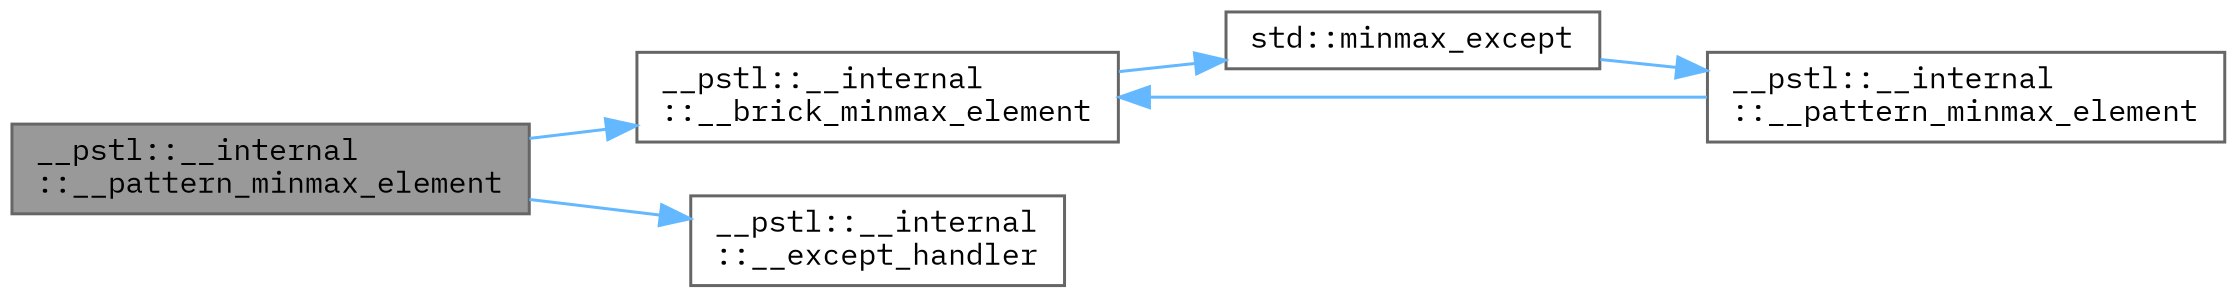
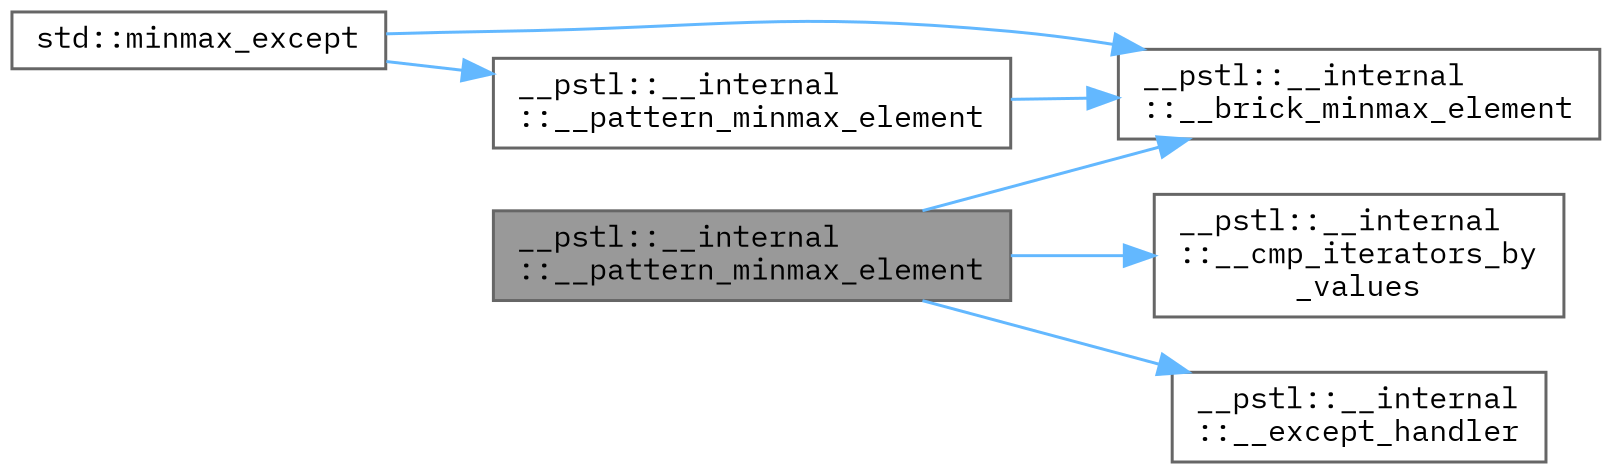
edge "__pstl::__internal ::__brick_minmax_element" -> "std::minmax_except": reversed
node "__pstl::__internal ::__cmp_iterators_by _values": added
